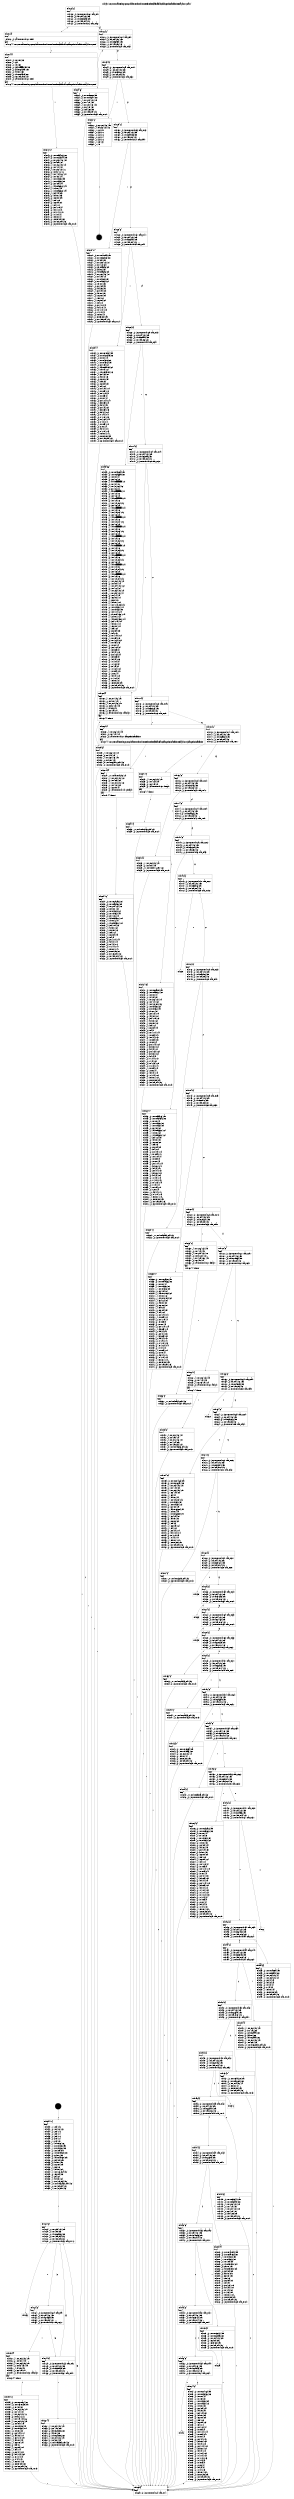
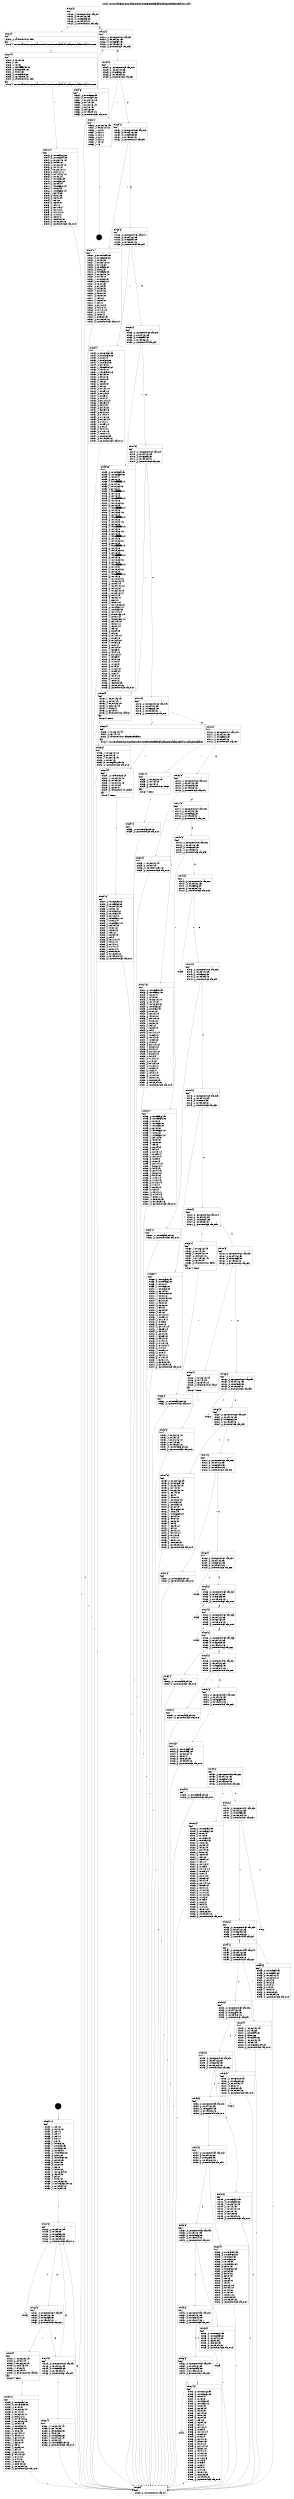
edge "0x4017c8 [28]" -> "0x4017ac [28]": reversed
edge "0x401800 [28]" -> "0x40181c [28]": reversed
node "0x401934 [28]": removed
